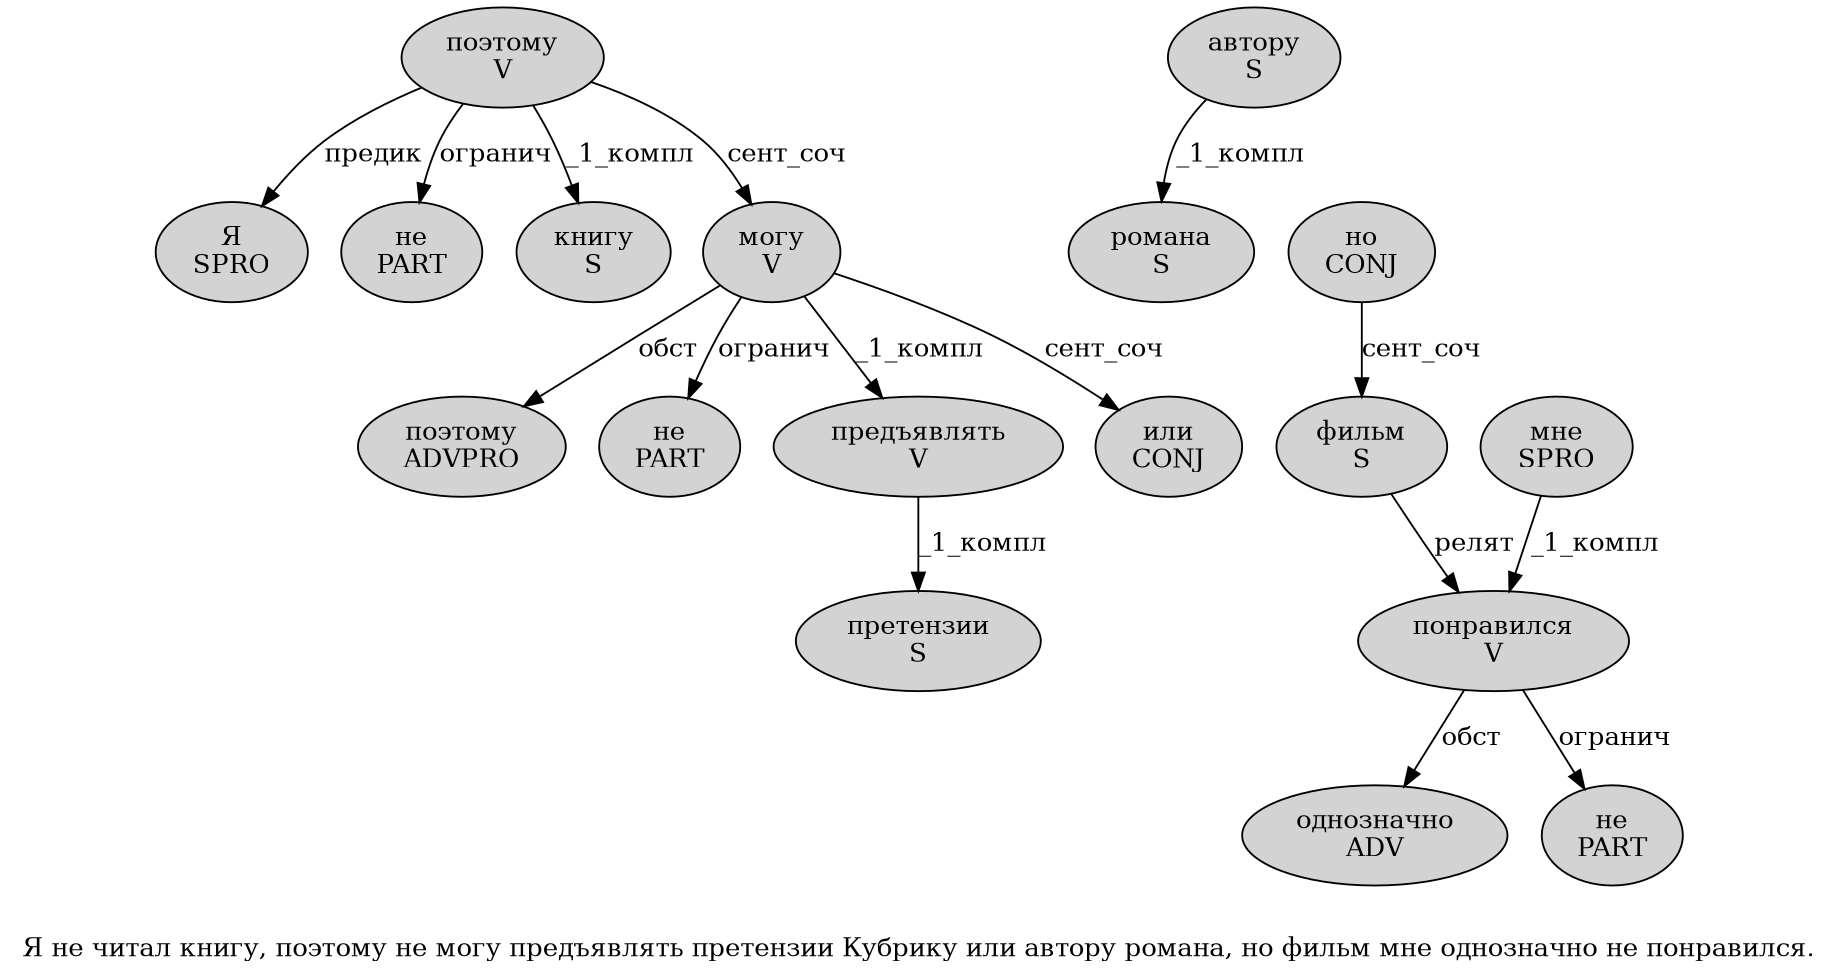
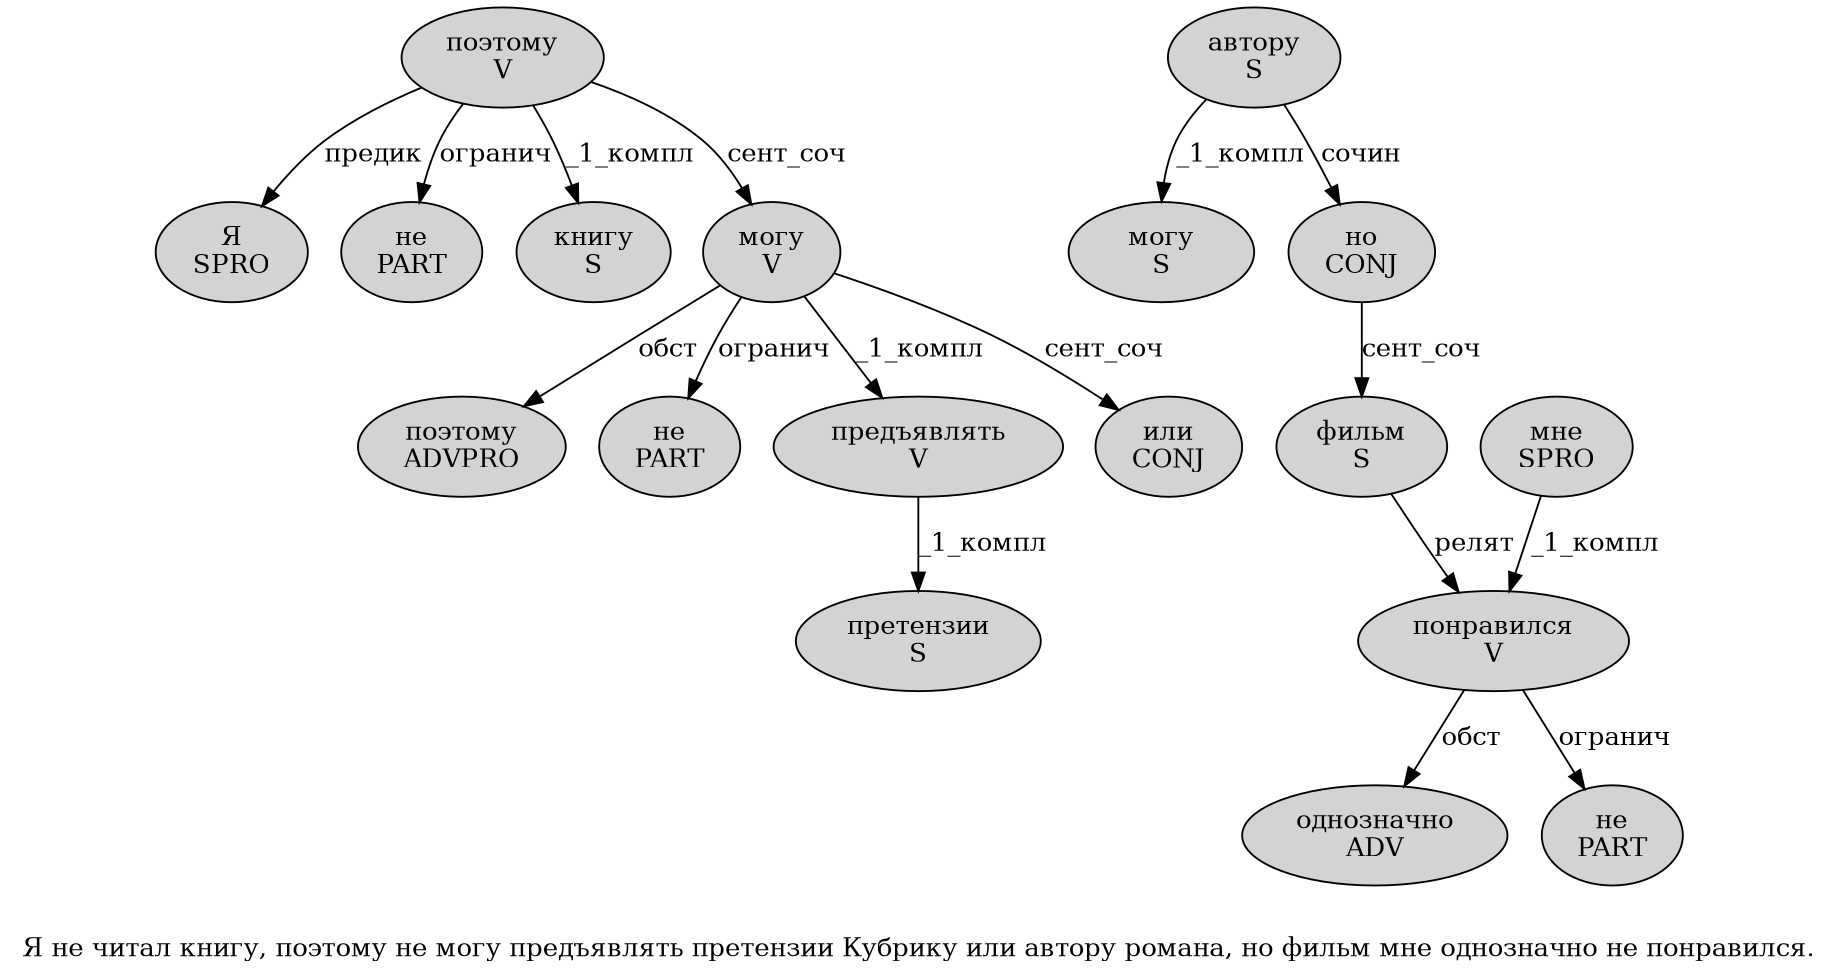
edge "автору S" -> "но CONJ": added, label "сочин"
node "романа S": label "романа S" -> "могу S"
